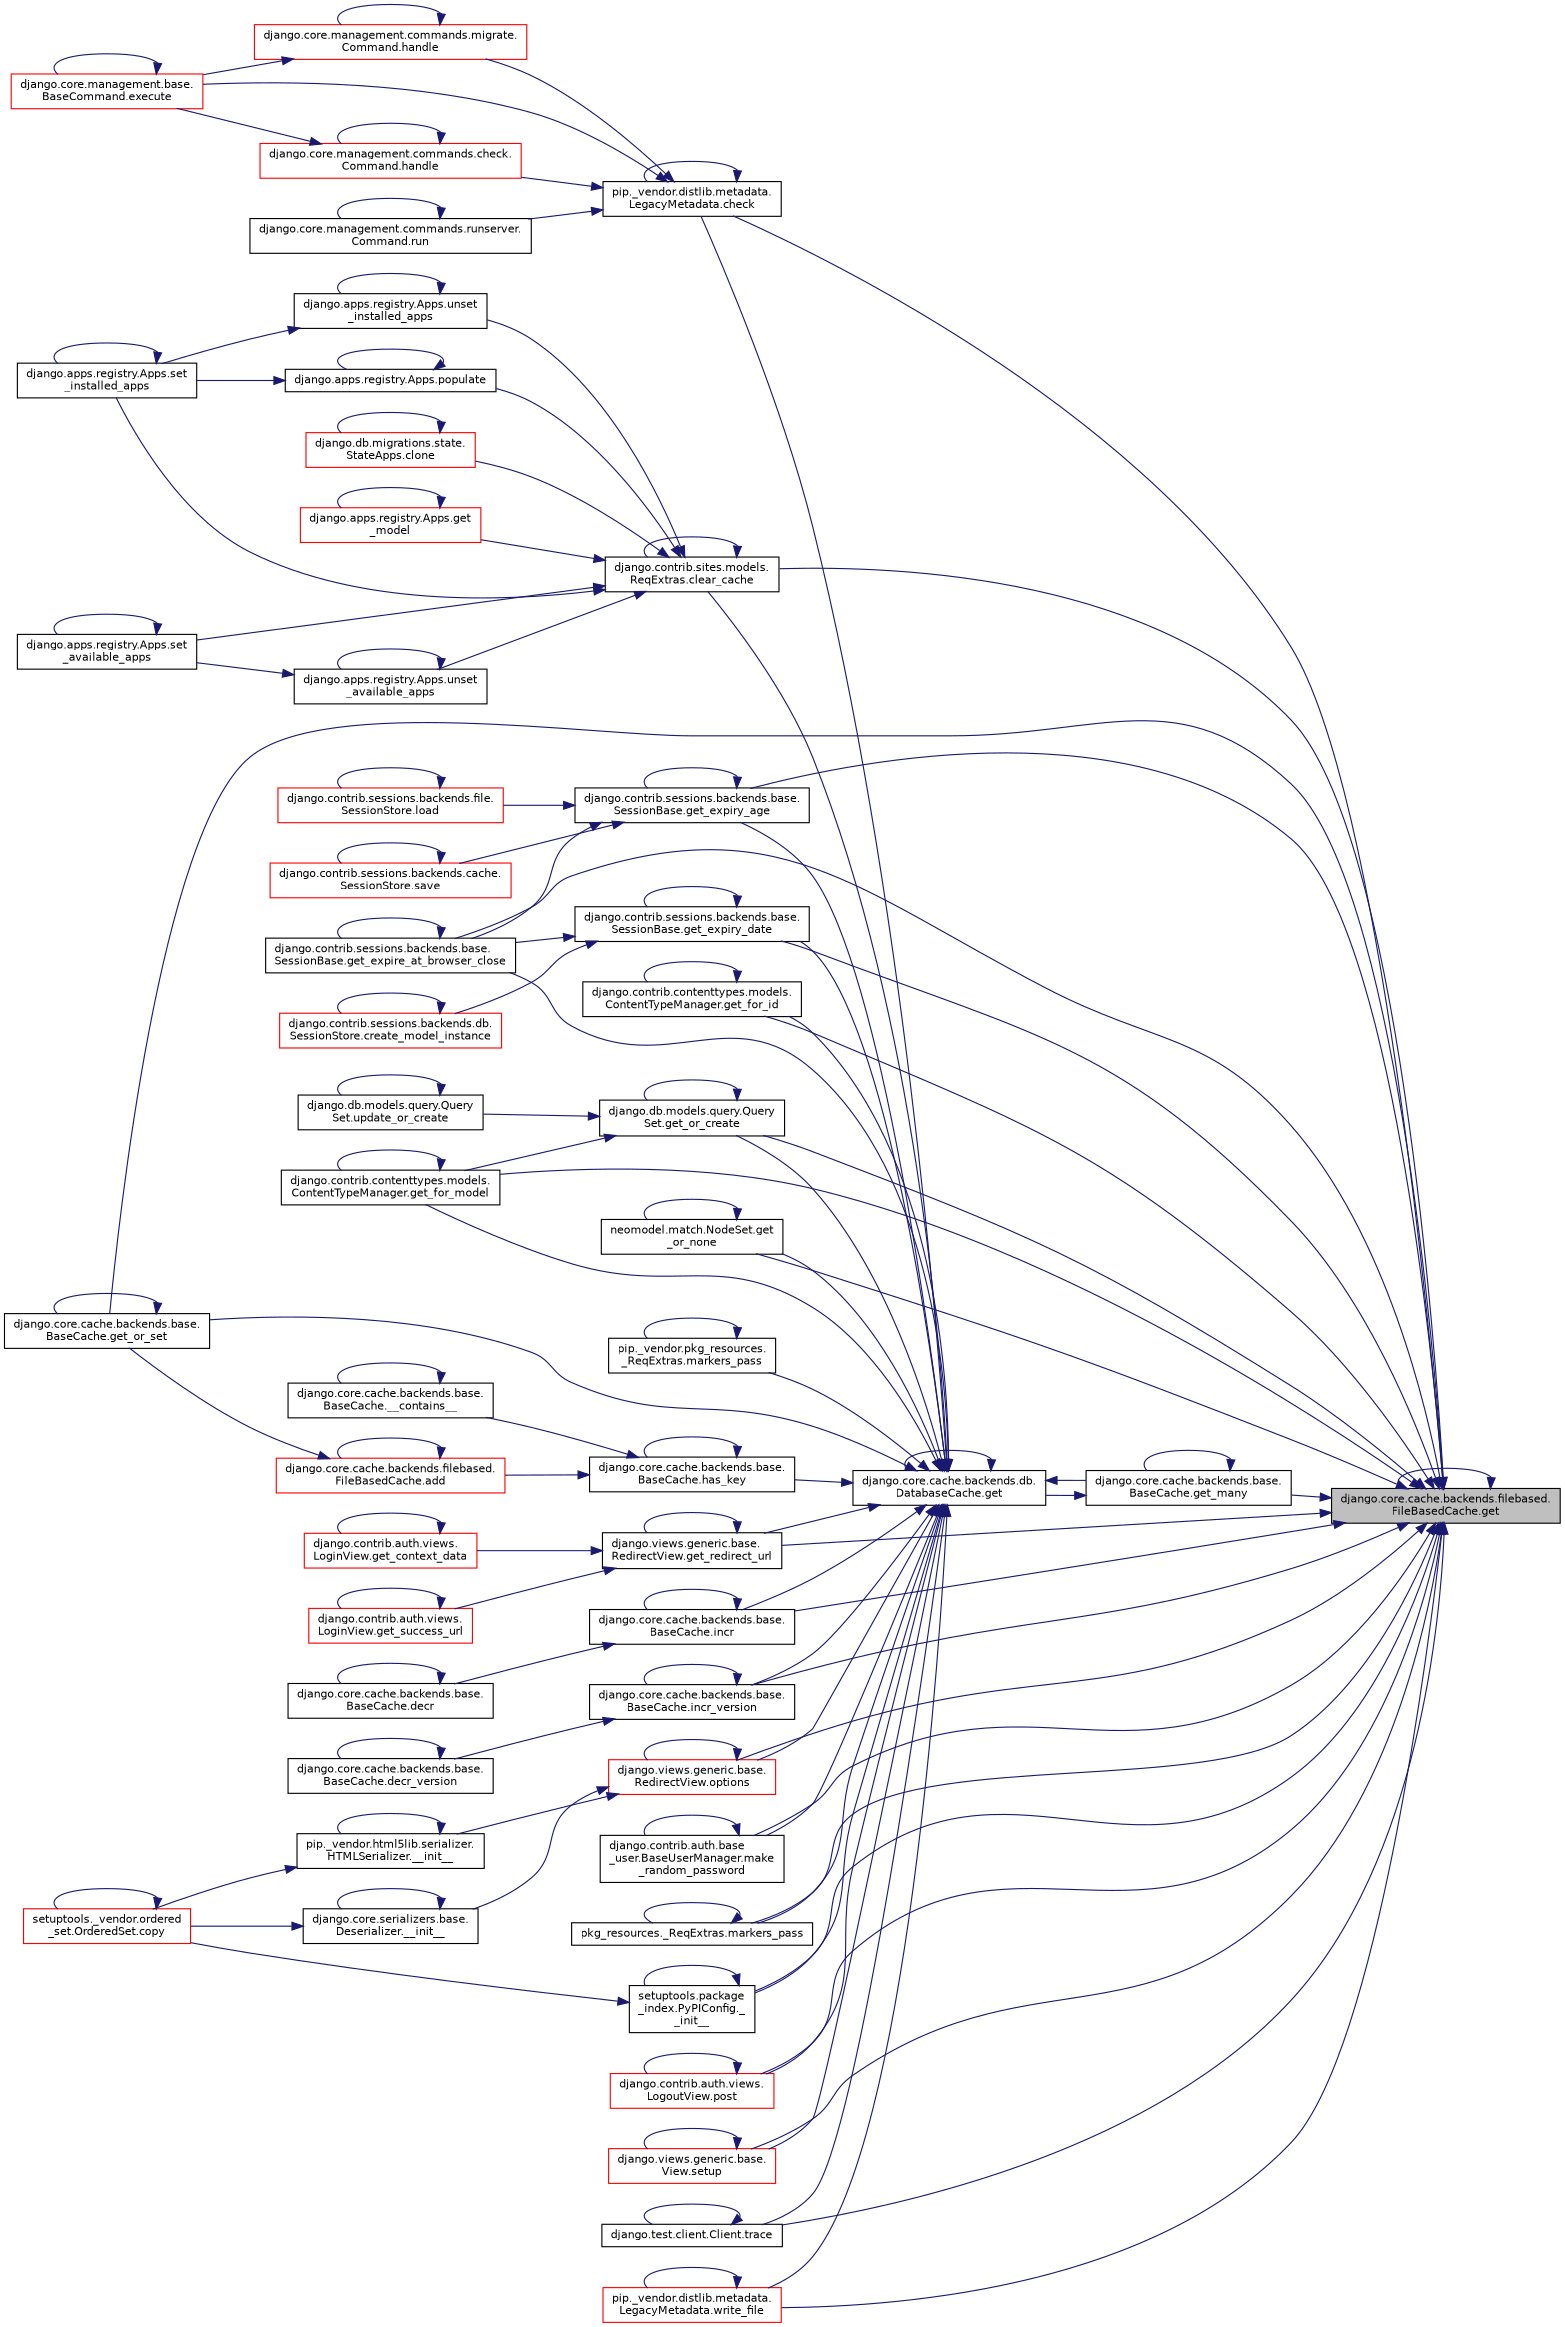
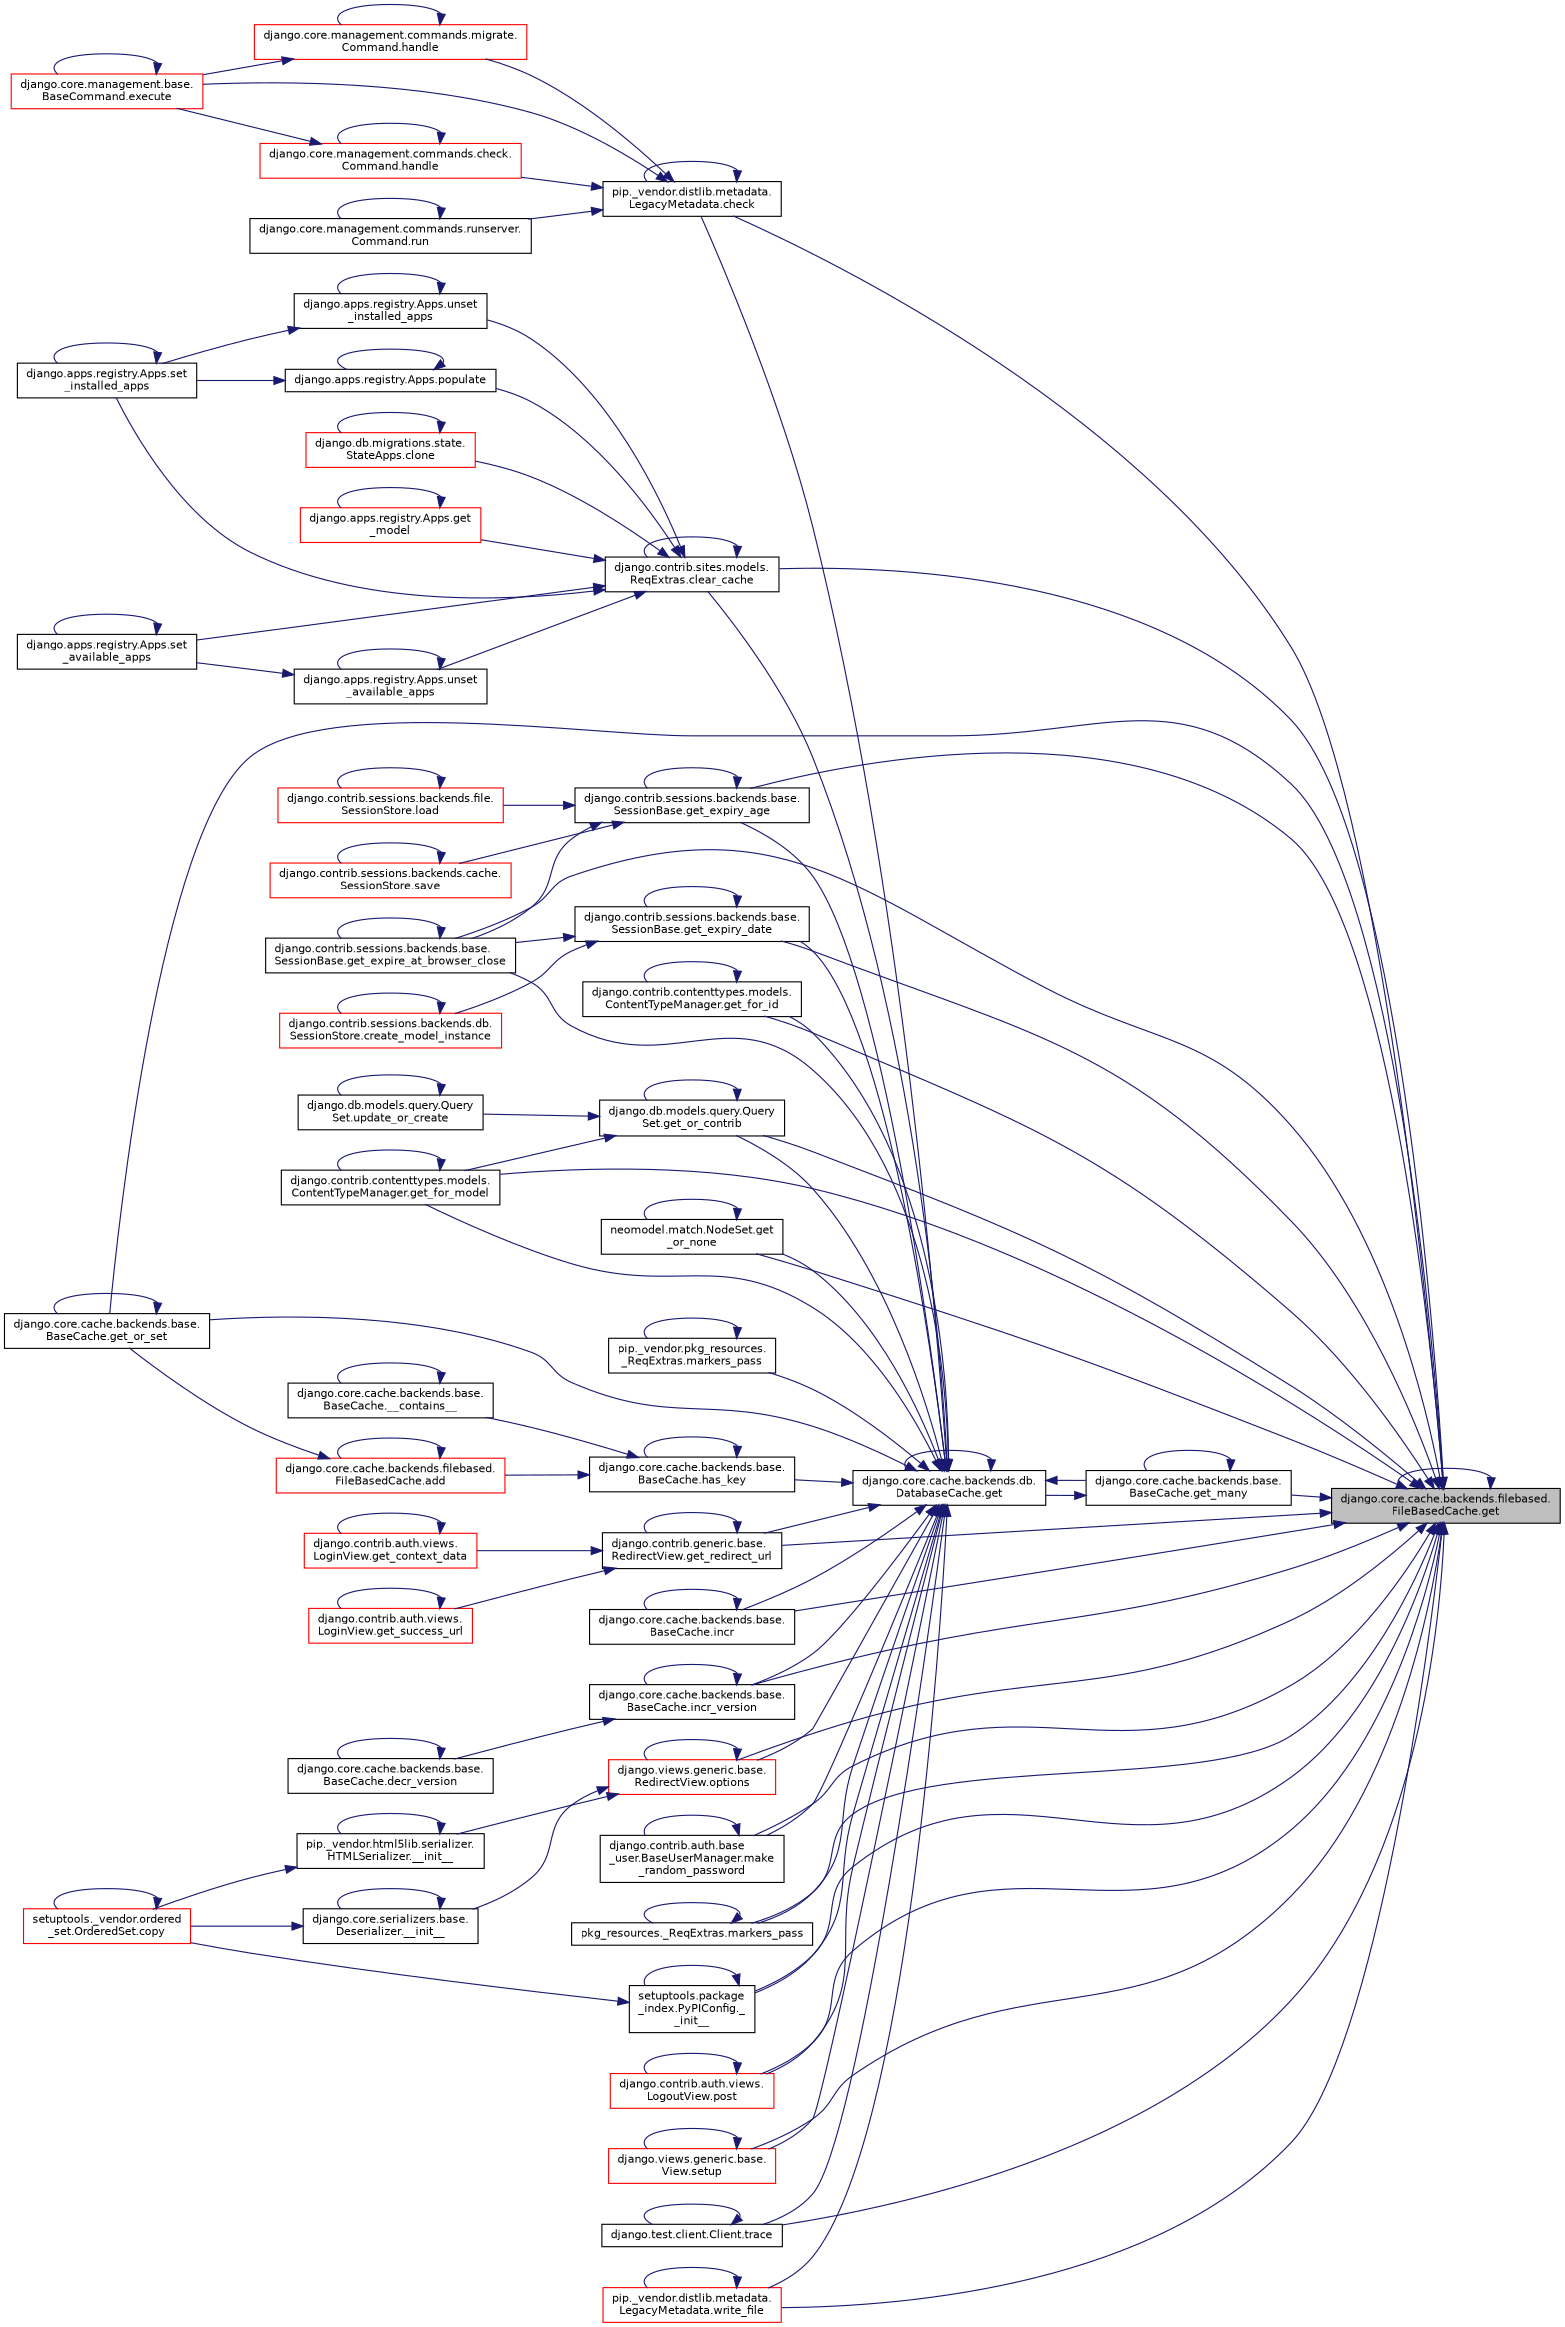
node "django.db.models.query.Query Set.get_or_create": label "django.db.models.query.Query Set.get_or_create" -> "django.db.models.query.Query Set.get_or_contrib"
node "django.views.generic.base. RedirectView.get_redirect_url": label "django.views.generic.base. RedirectView.get_redirect_url" -> "django.contrib.generic.base. RedirectView.get_redirect_url"
node "django.core.cache.backends.base. BaseCache.decr": removed
